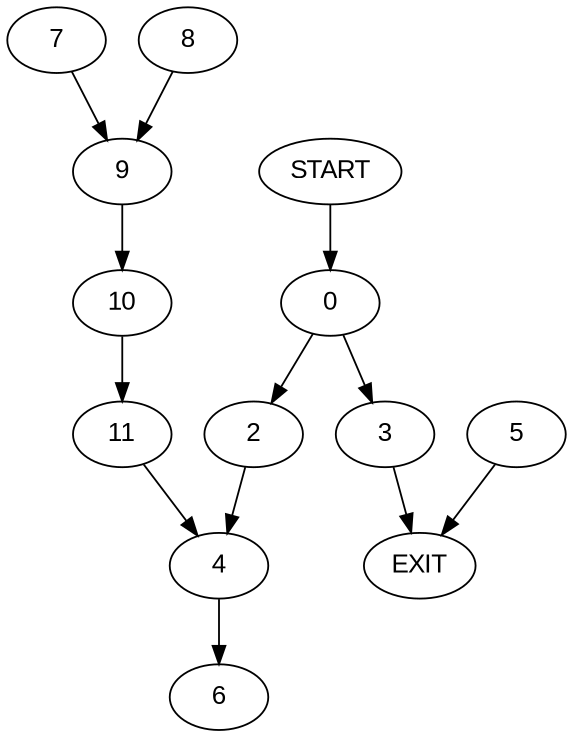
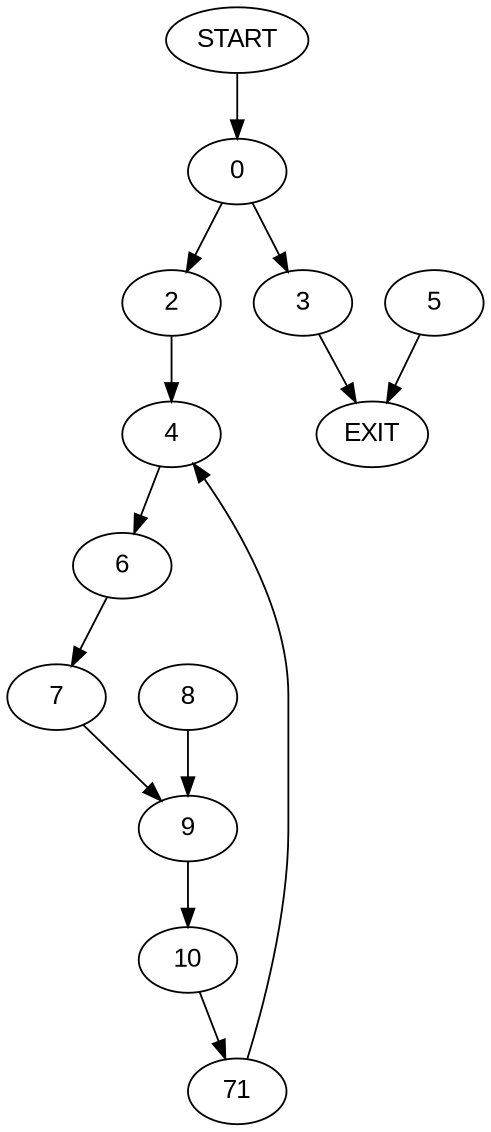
node "11": label "11" -> "71"
edge "6" -> "7": added
